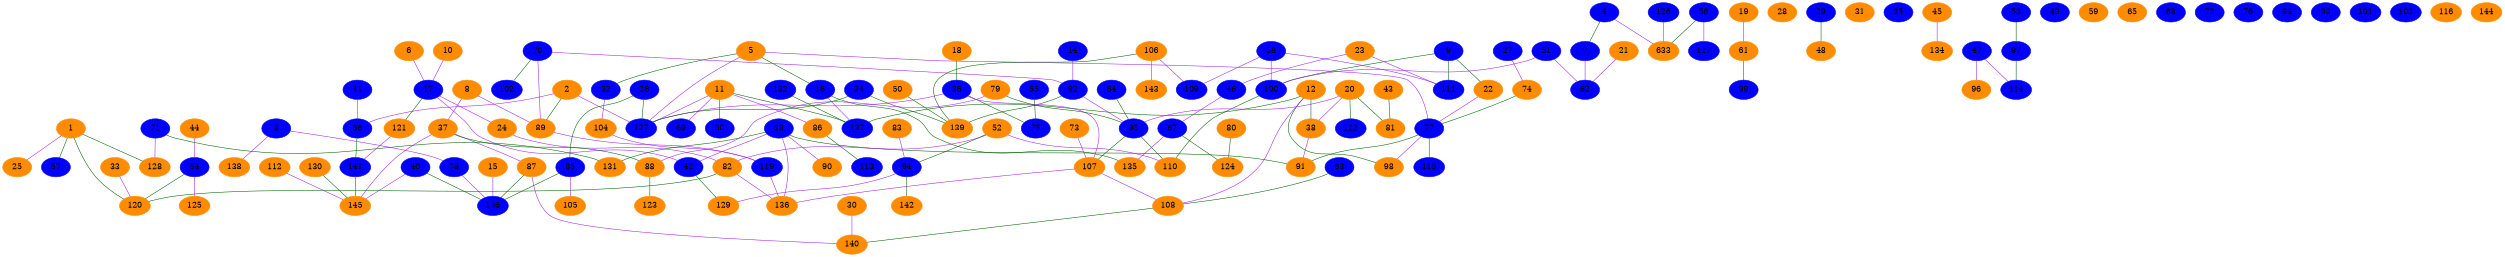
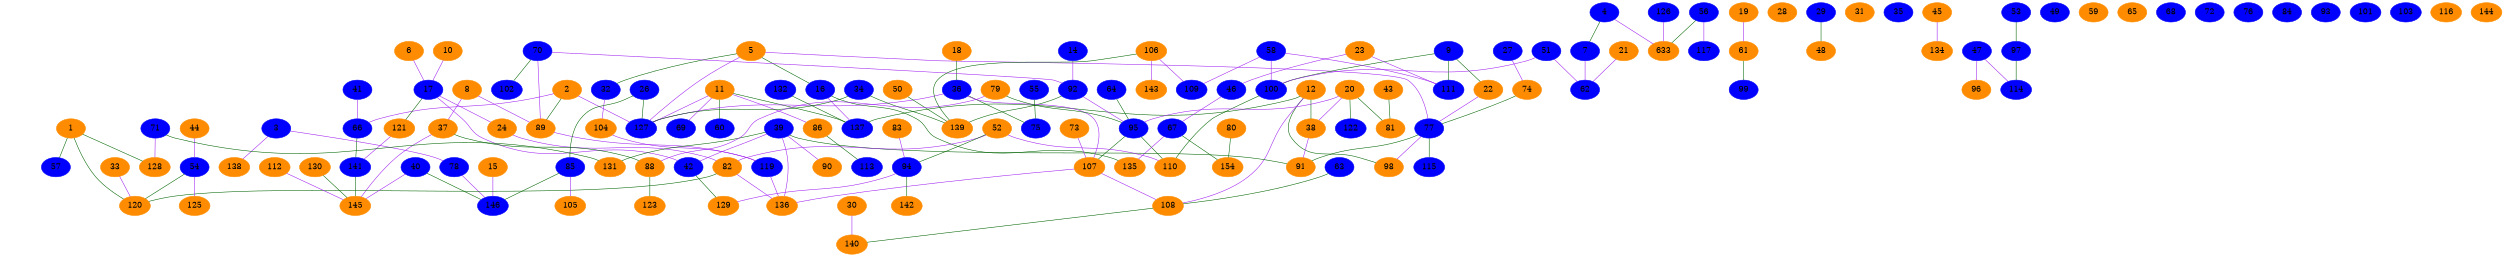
node "25": removed
node "87": removed
node "124": label "124" -> "154"
